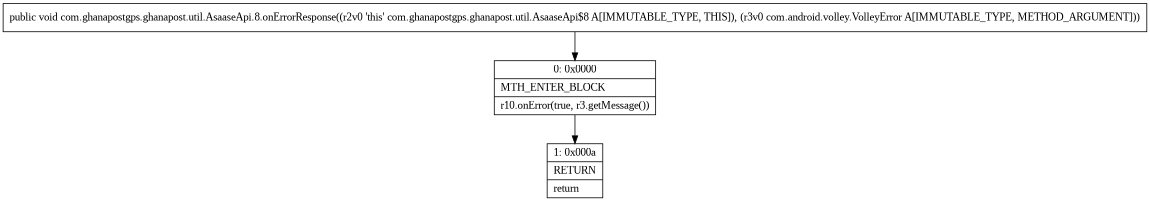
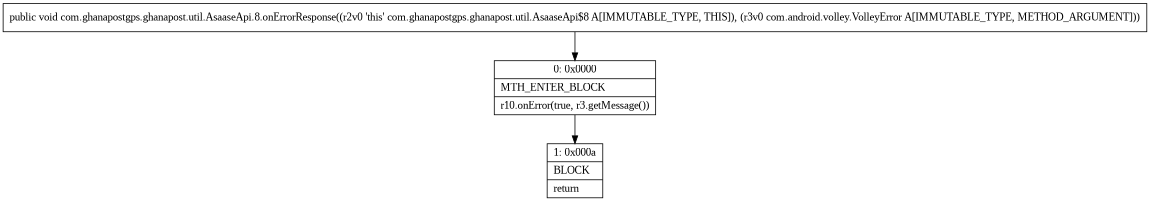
node "1: 0x000a": text "RETURN" -> "BLOCK"
